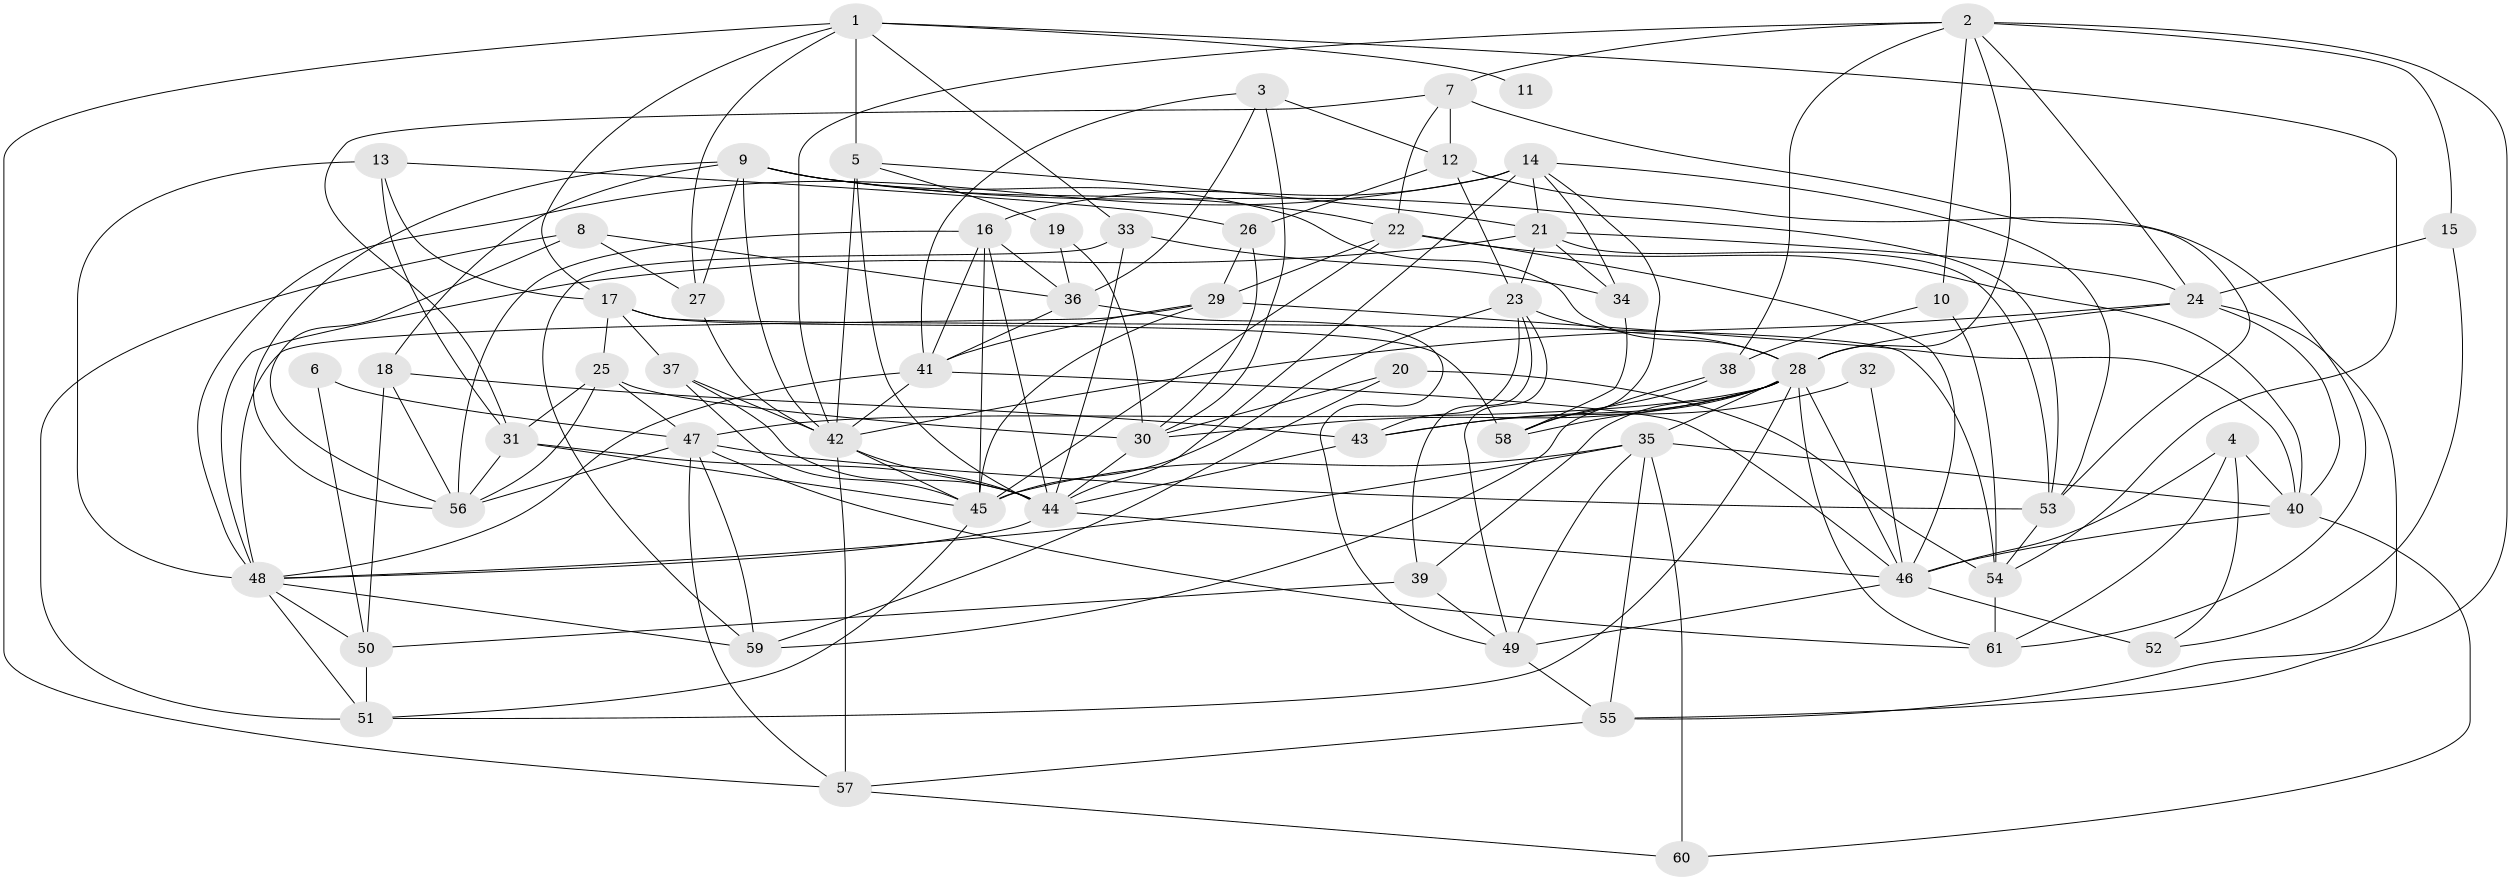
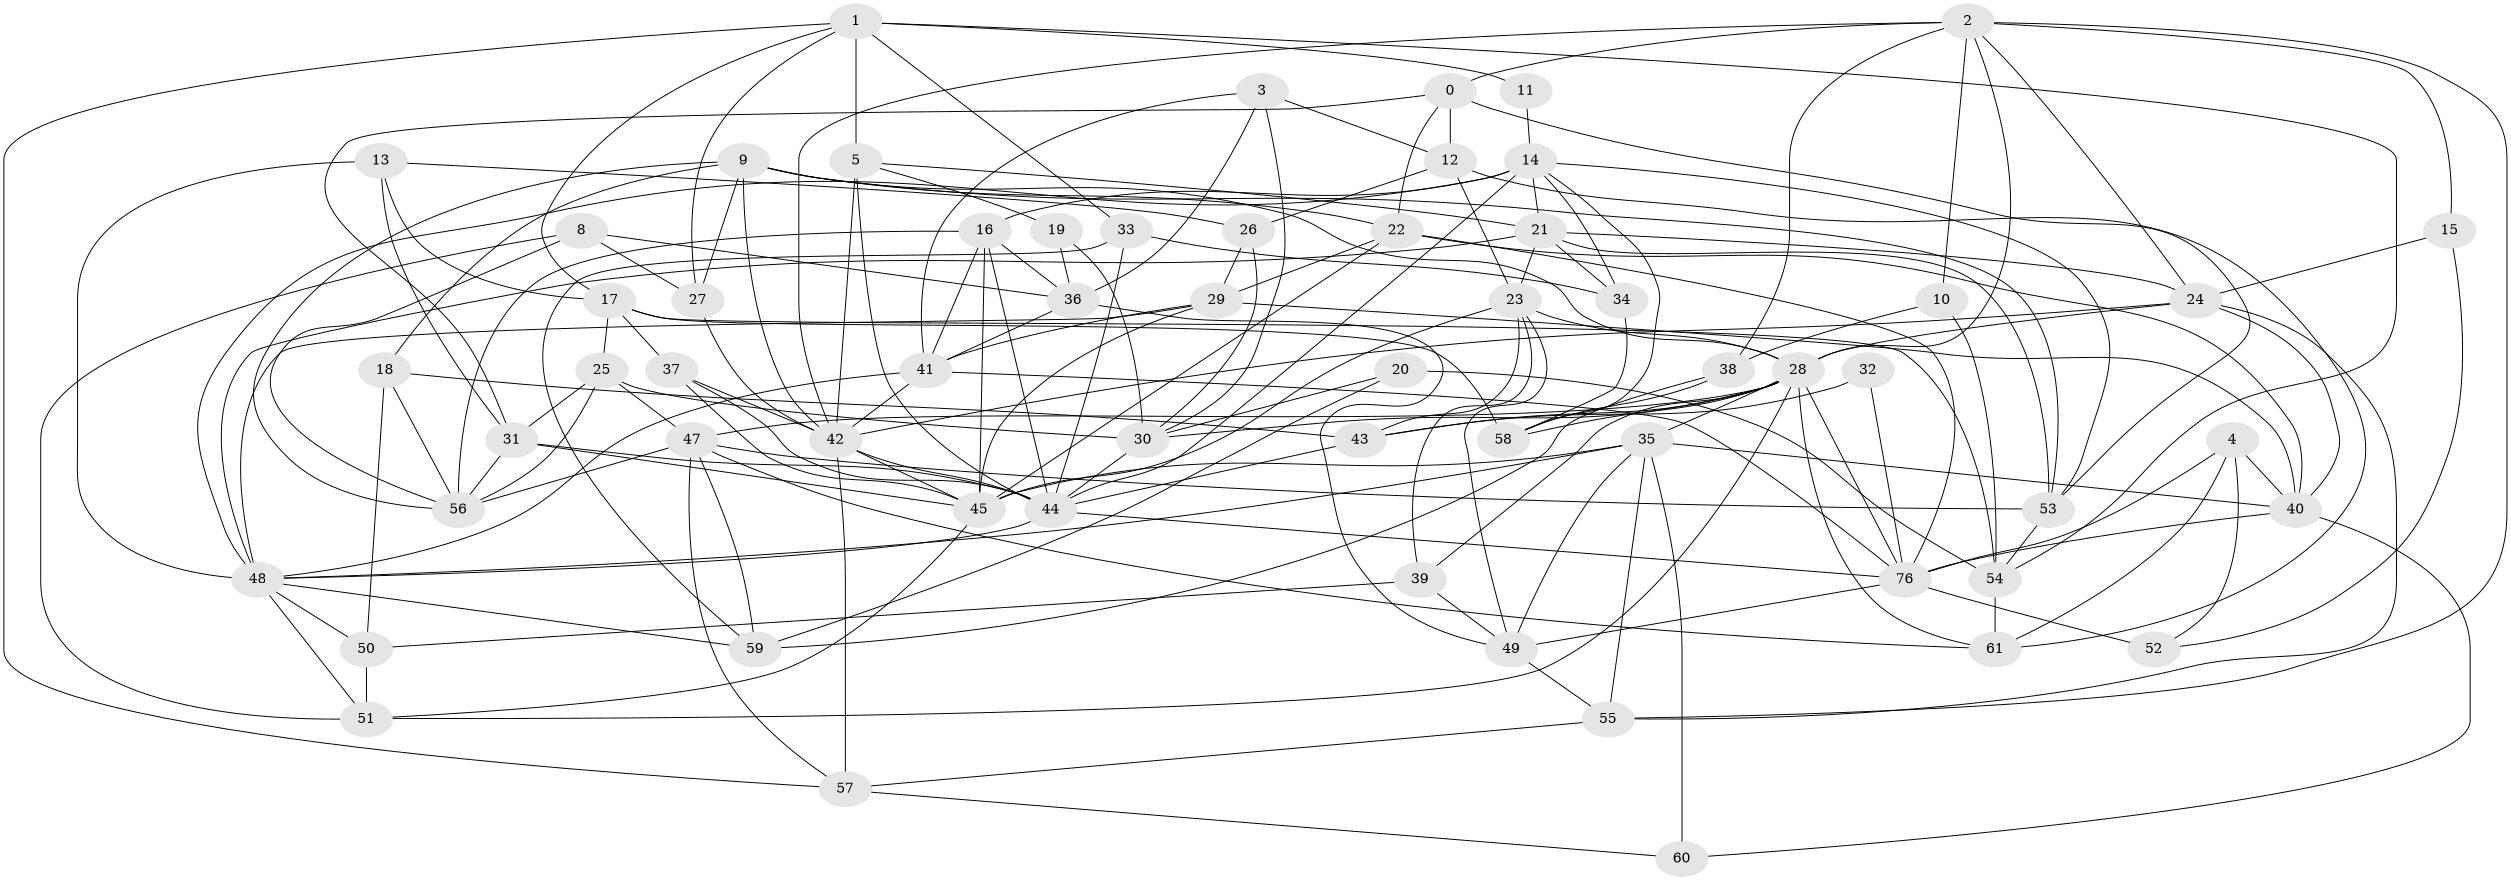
node "7": label "7" -> "0"
edge "11" -- "14": added
node "6": removed
node "46": label "46" -> "76"
